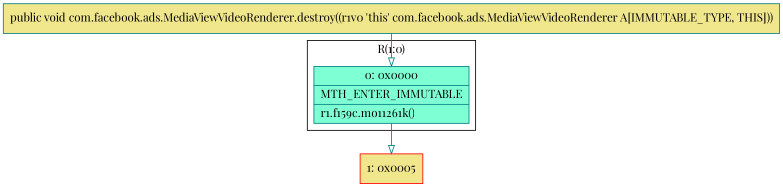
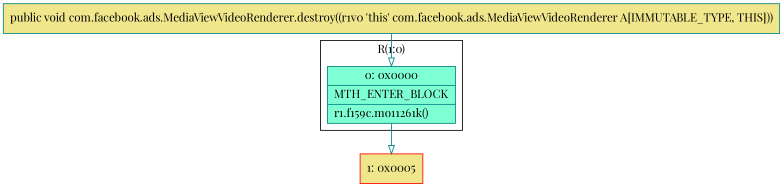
node "0: 0x0000": text "MTH_ENTER_IMMUTABLE" -> "MTH_ENTER_BLOCK"
